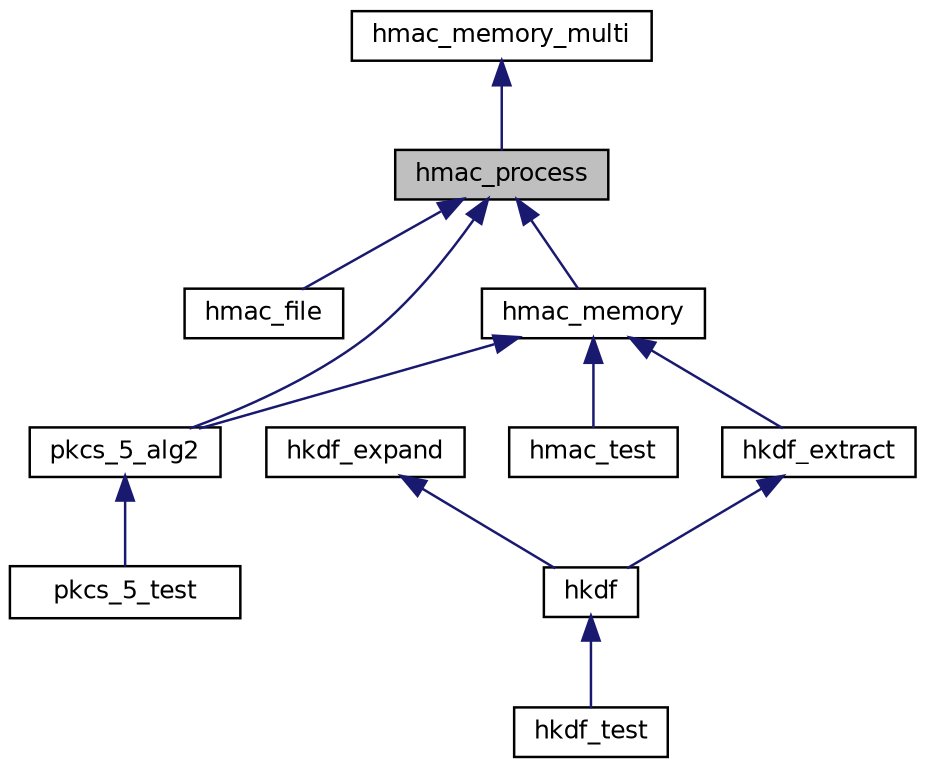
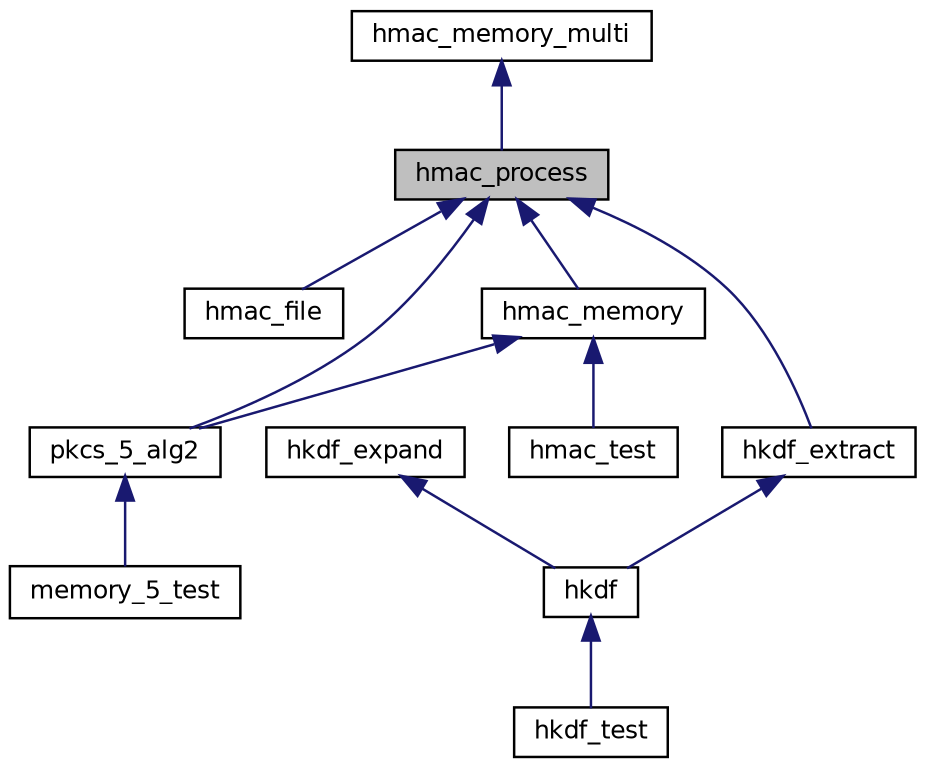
edge "hkdf_extract" -> "hmac_memory": now "hkdf_extract" -> "hmac_process"
node "pkcs_5_test": label "pkcs_5_test" -> "memory_5_test"
